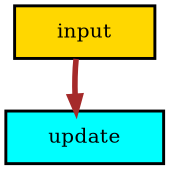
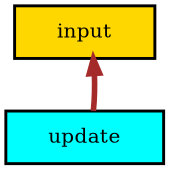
edge "input" -> "update": reversed
